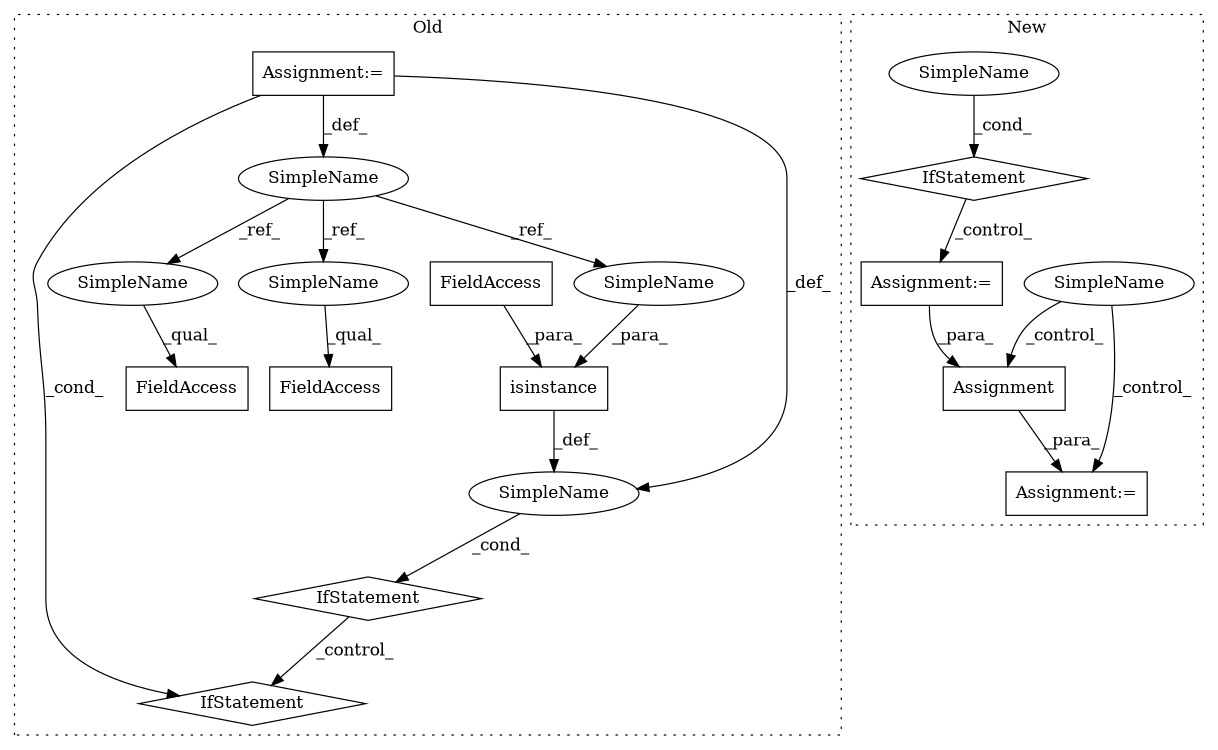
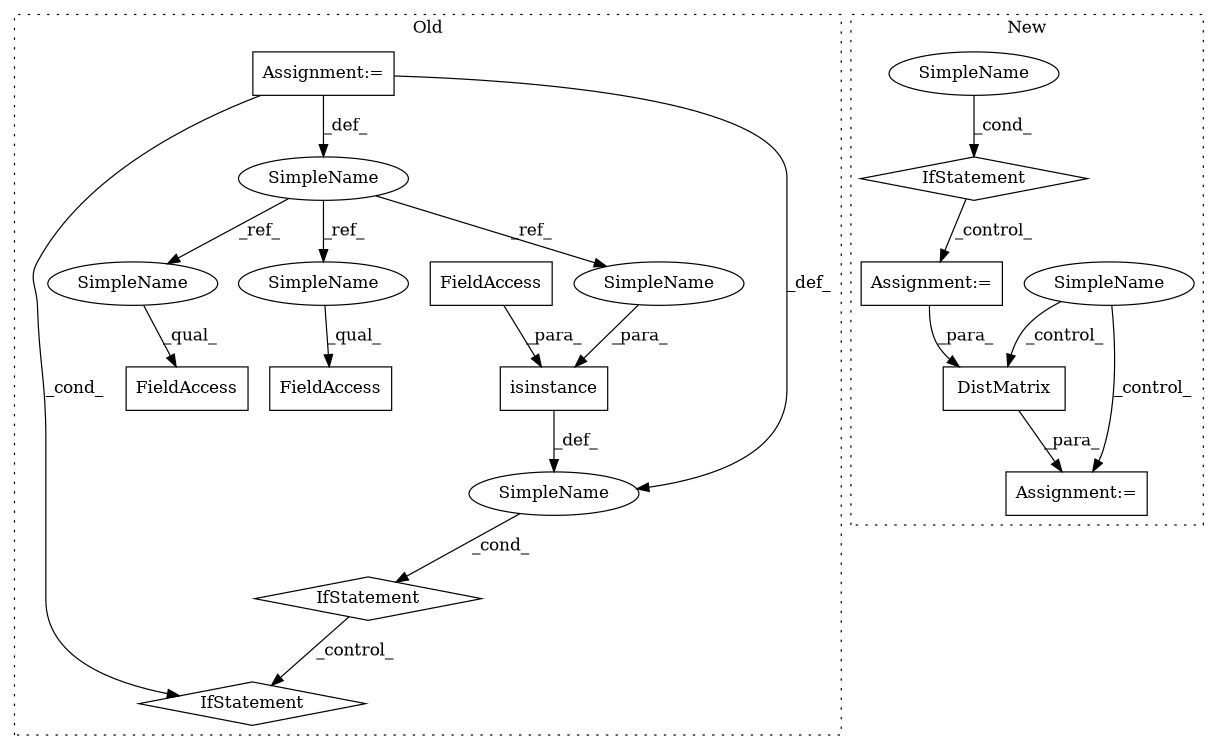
node "Assignment": label "Assignment" -> "DistMatrix"
